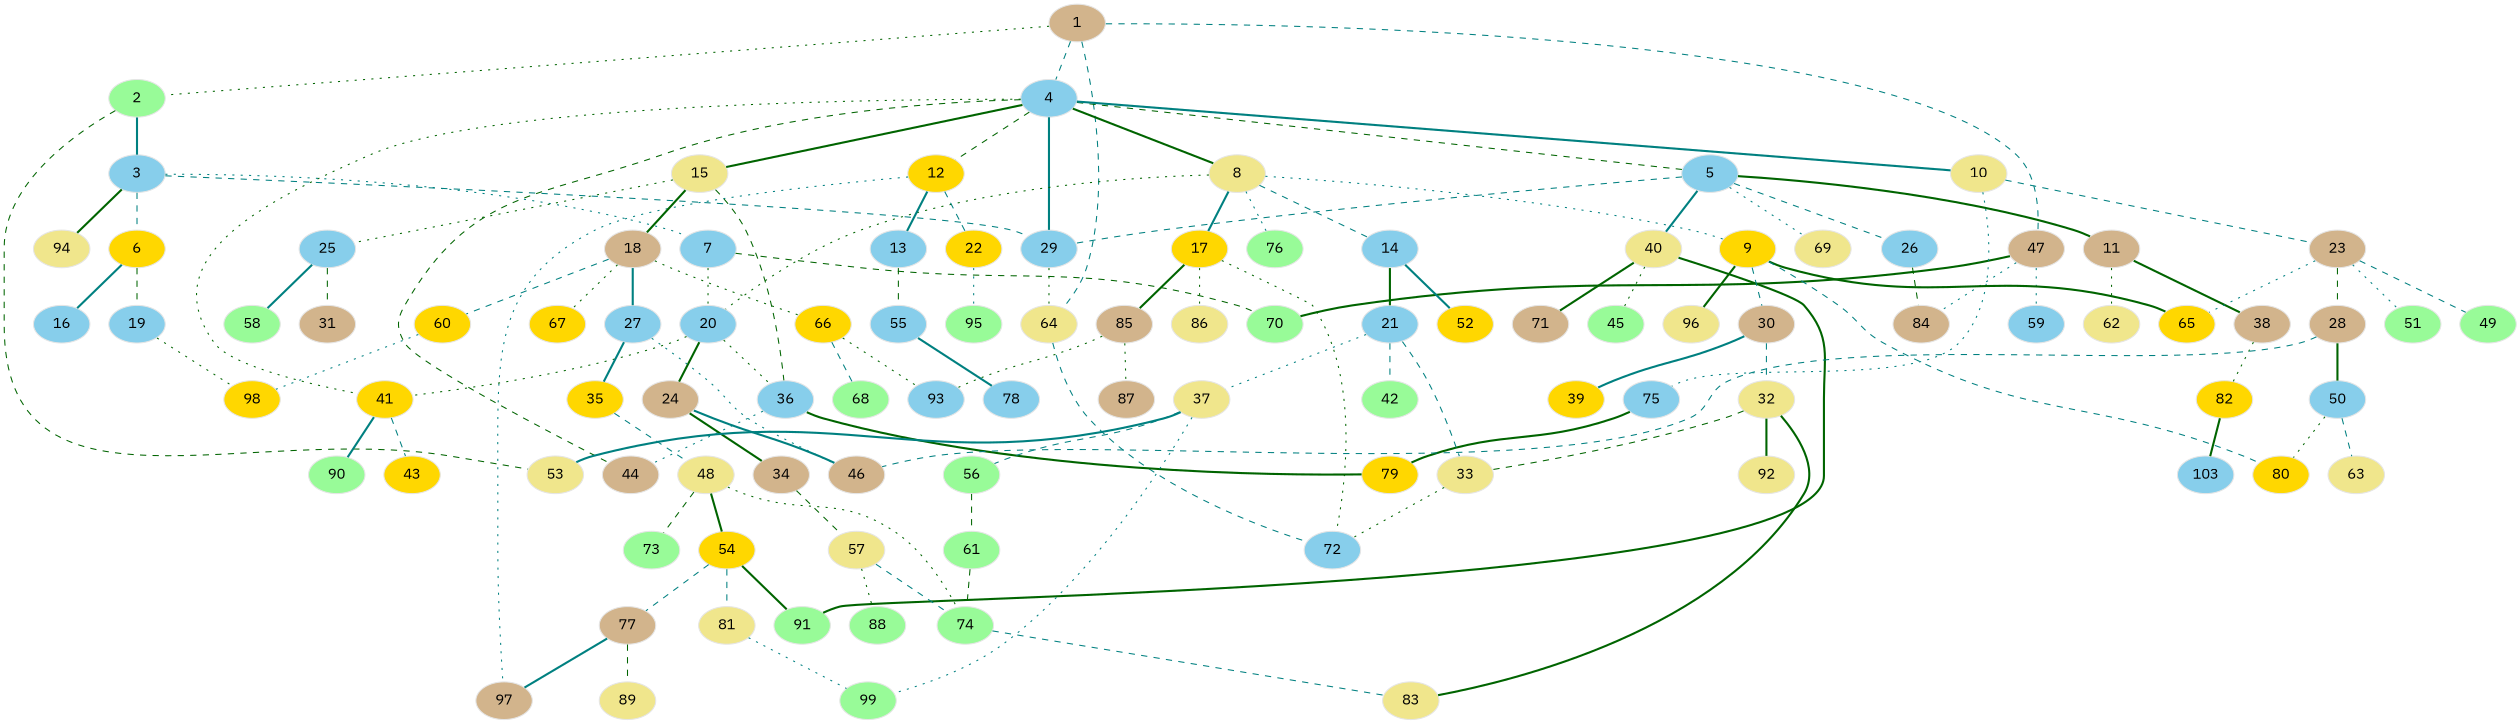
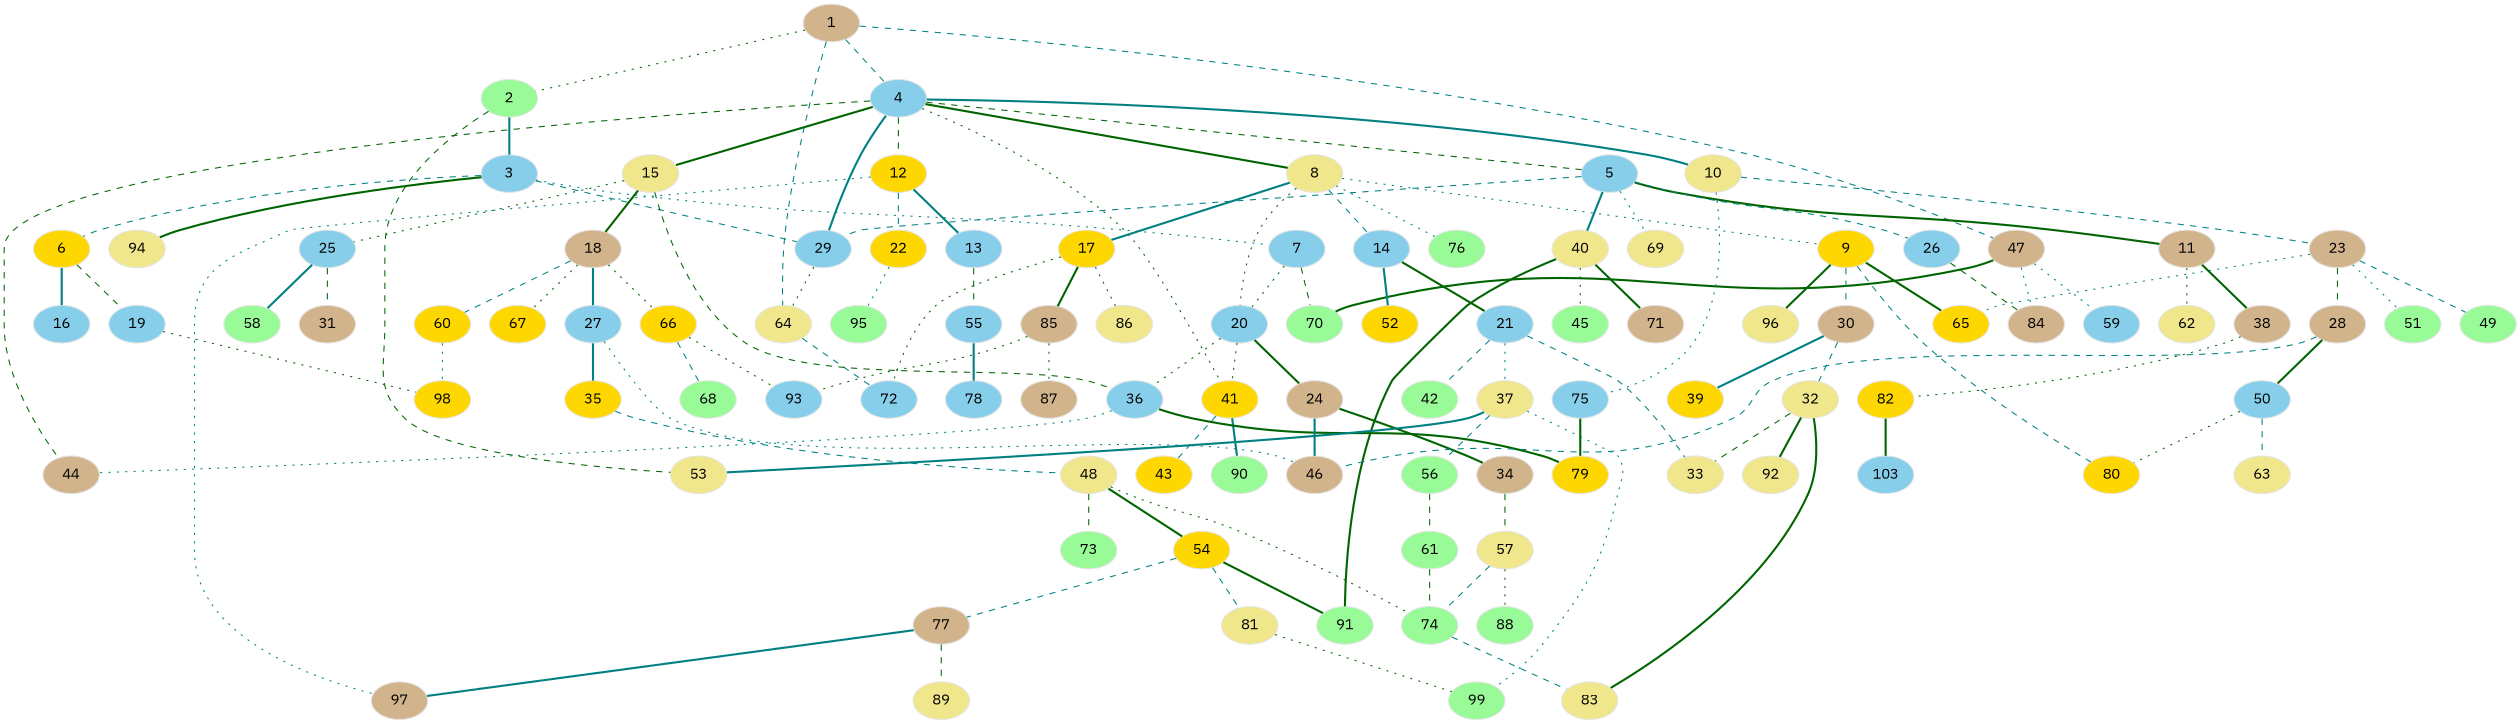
edge "33" -- "72": removed
edge "81" -- "99": color teal -> darkgreen
